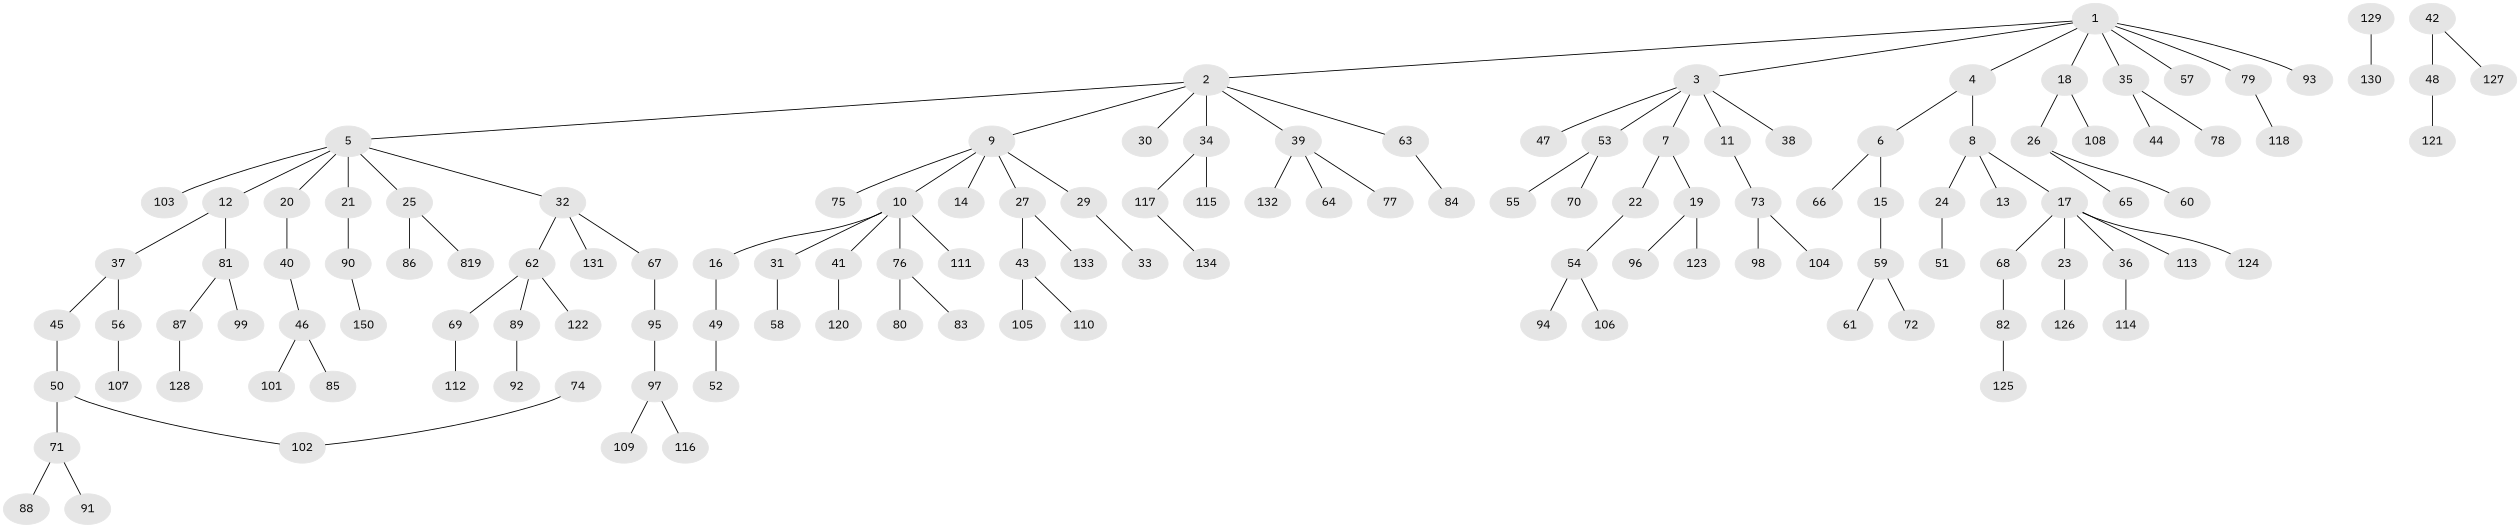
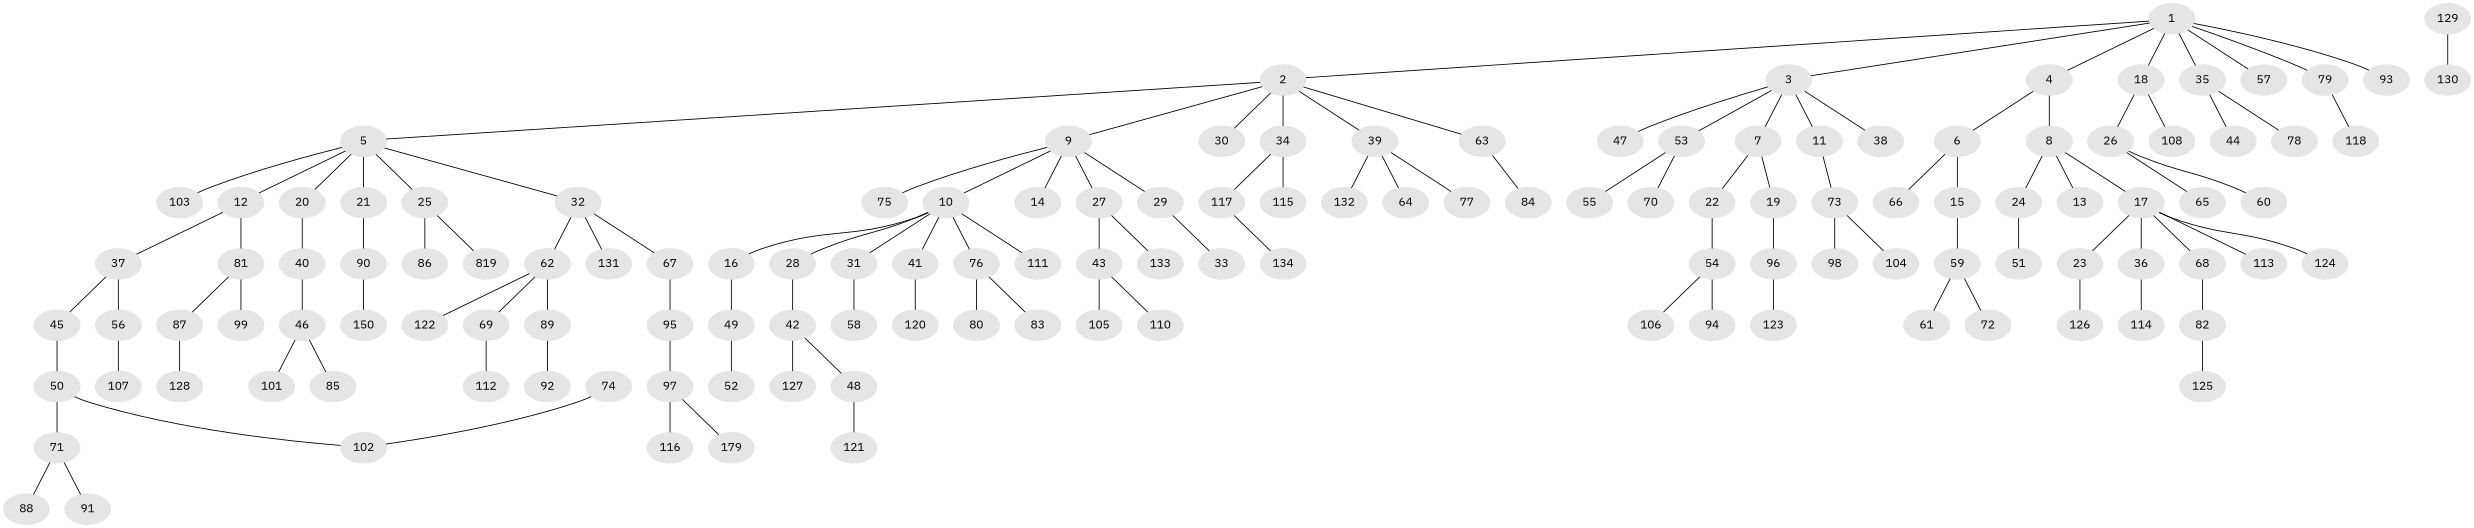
edge "19" -- "123": now "96" -- "123"
node "28": added
node "109": label "109" -> "179"
